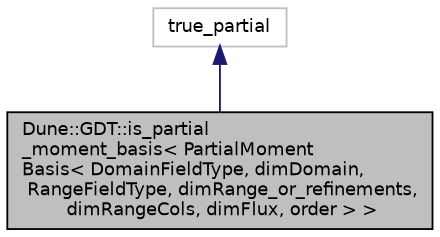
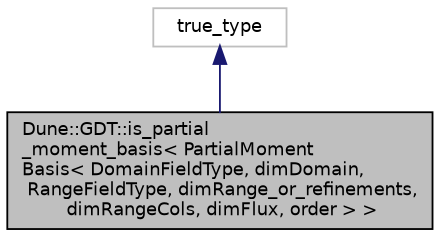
node "true_partial": label "true_partial" -> "true_type"
